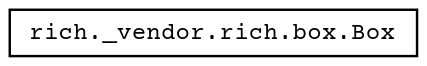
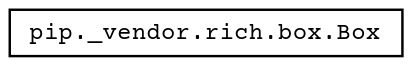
node "rich._vendor.rich.box.Box": label "rich._vendor.rich.box.Box" -> "pip._vendor.rich.box.Box"
